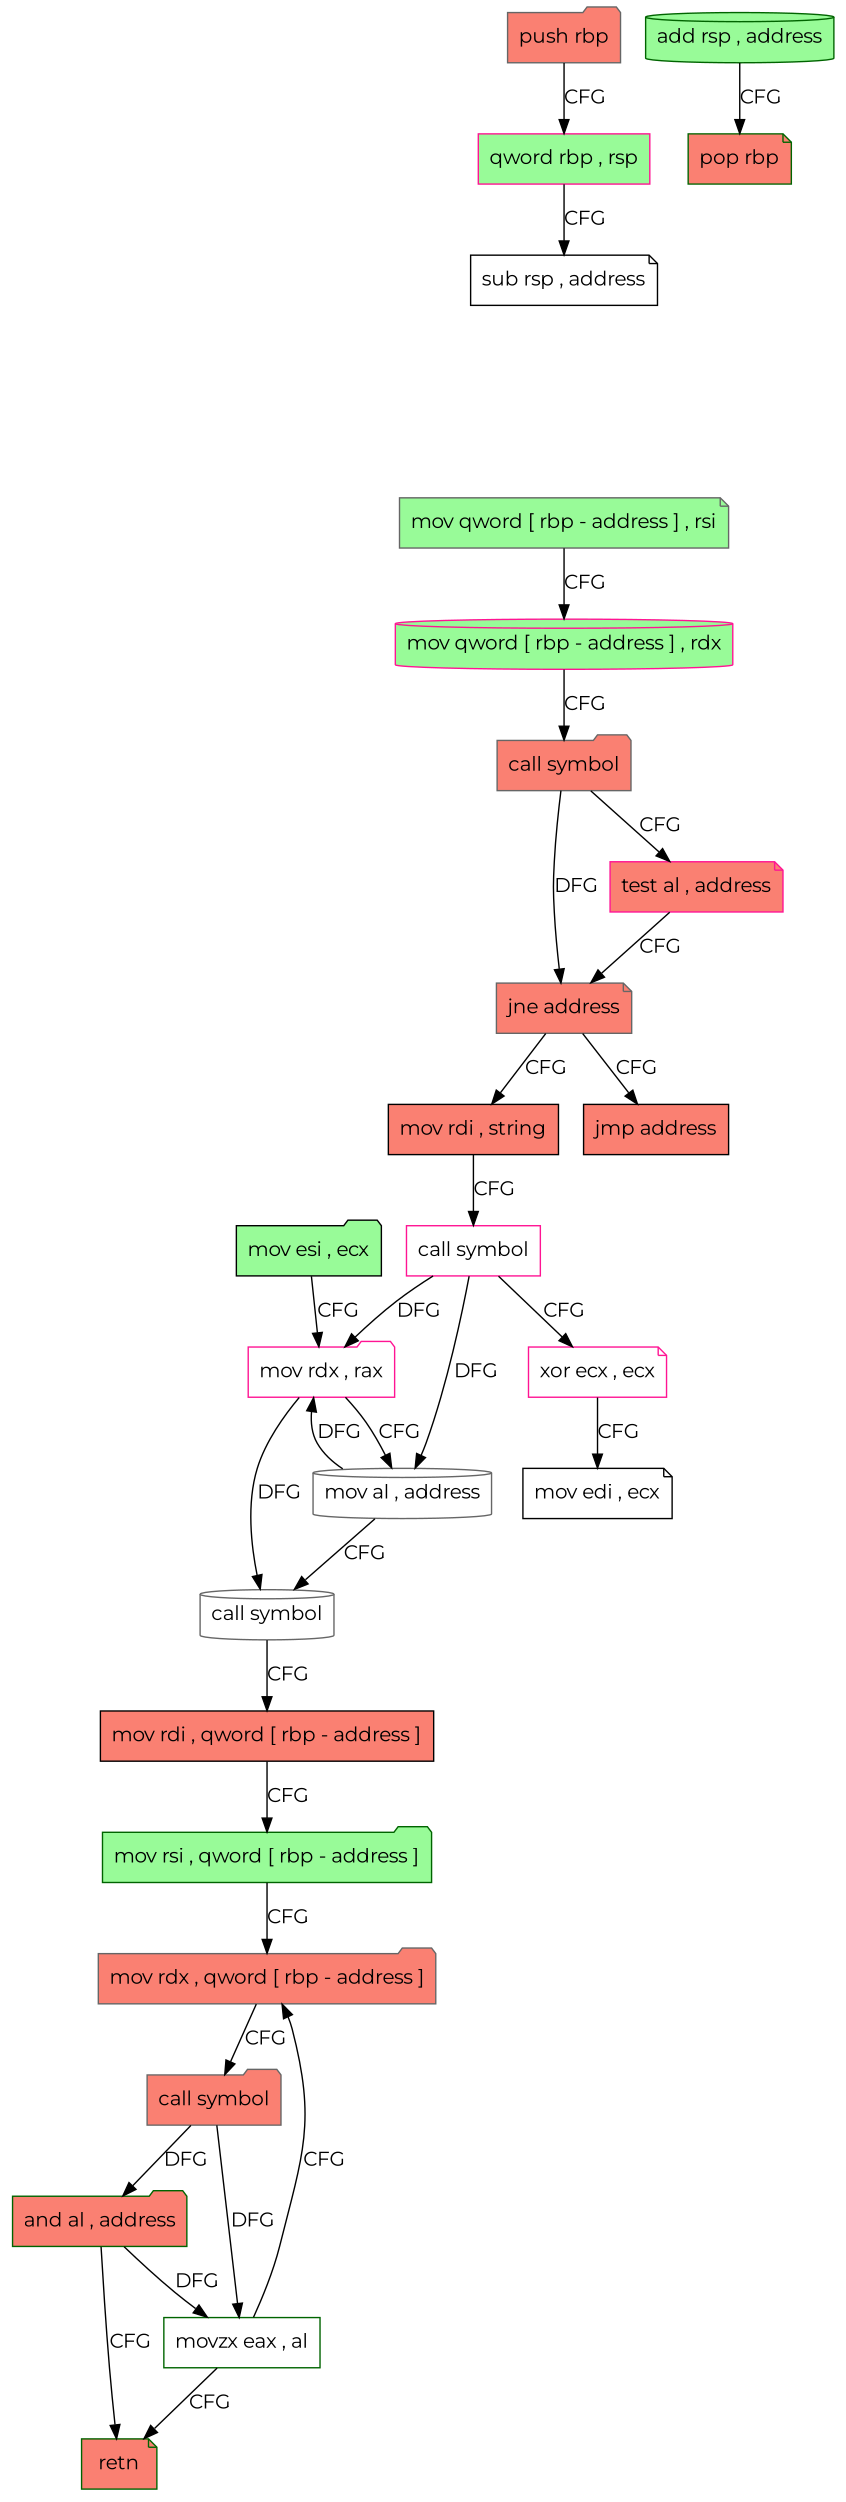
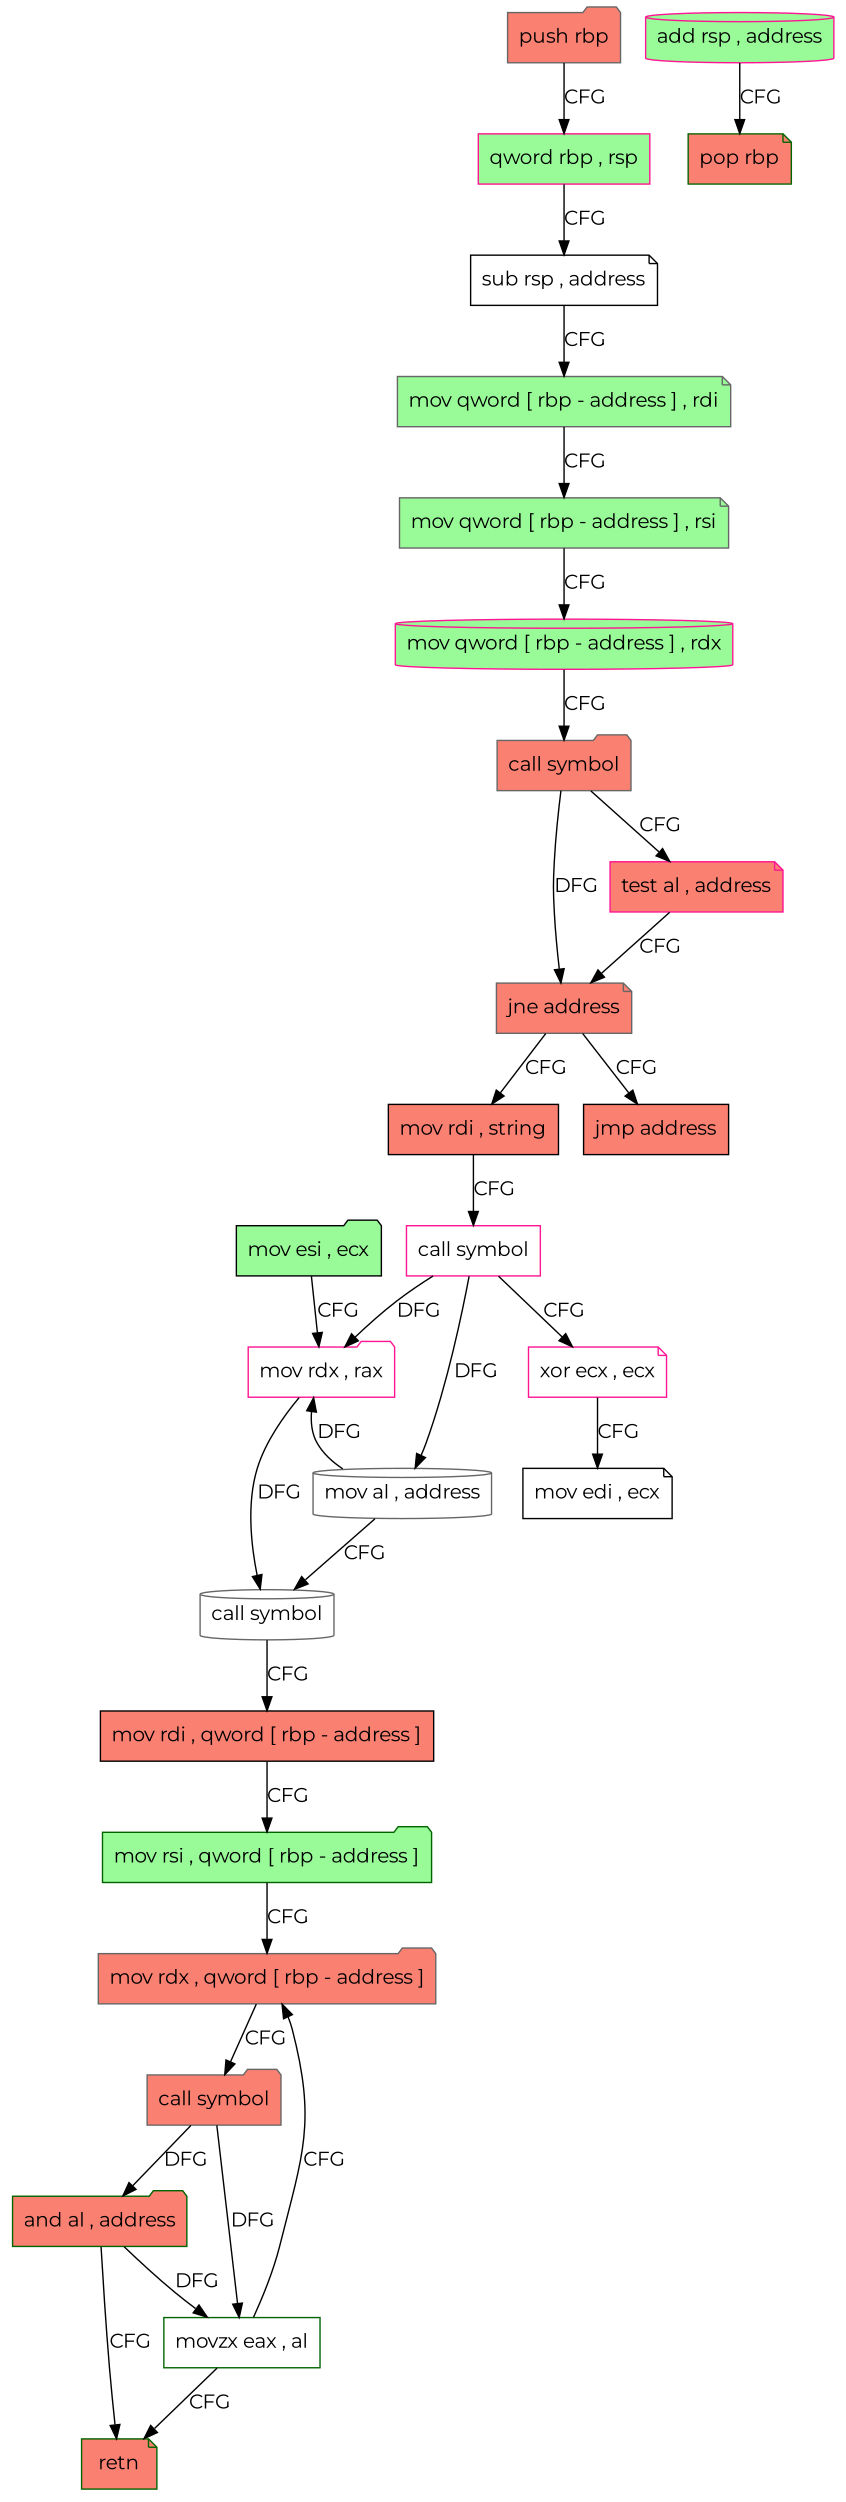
node "add rsp , address": color darkgreen -> deeppink
node "mov qword [ rbp - address ] , rdi": added
edge "mov rdx , rax" -> "mov al , address": removed, label "CFG"
